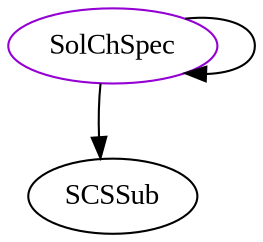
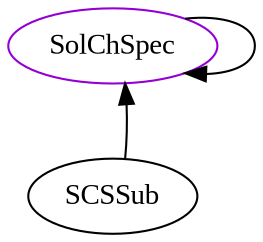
edge "SolChSpec" -> "SCSSub": reversed
